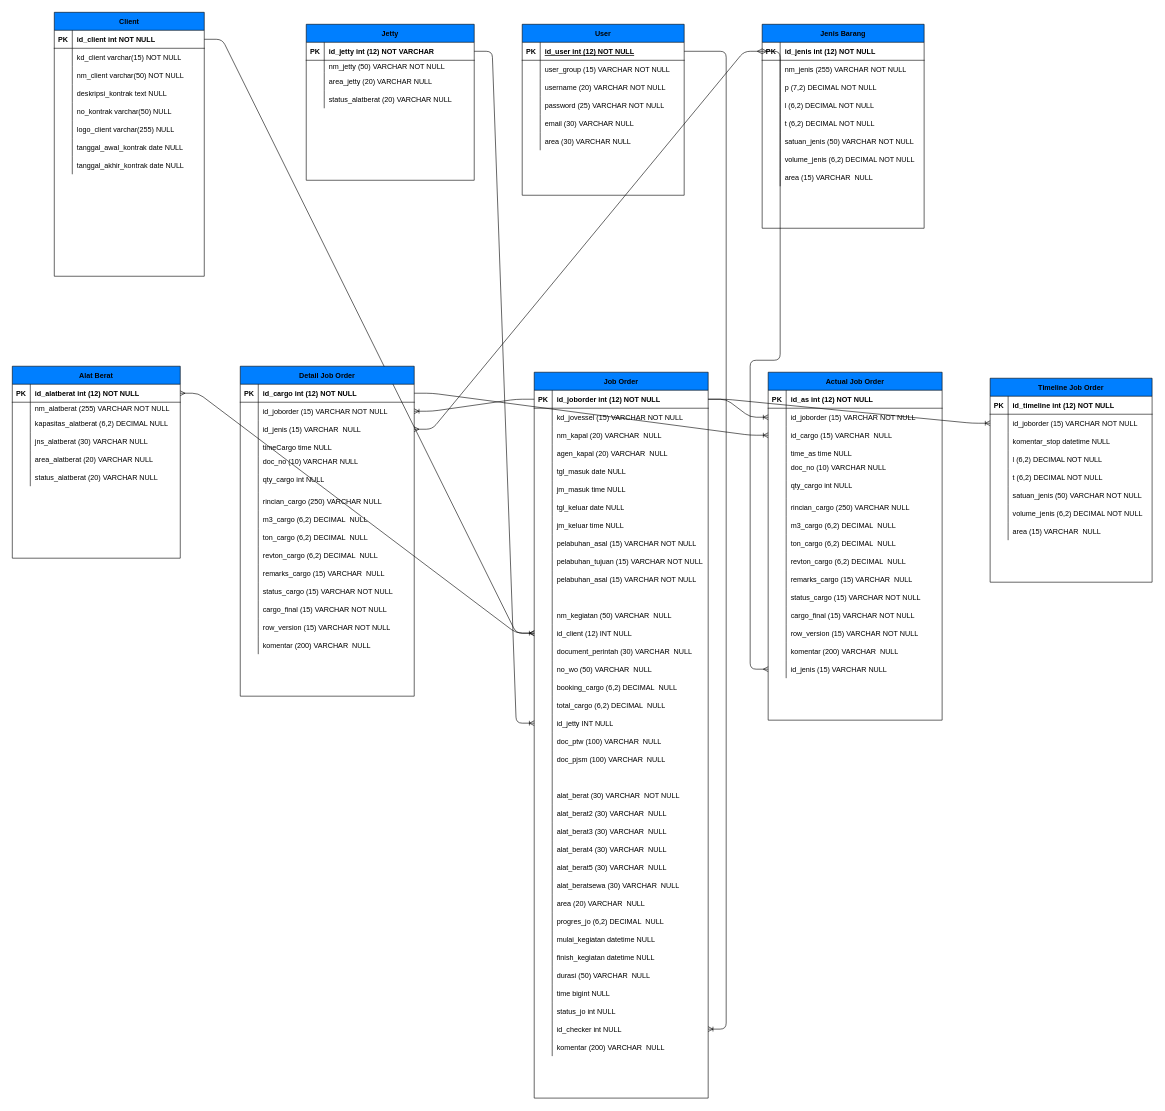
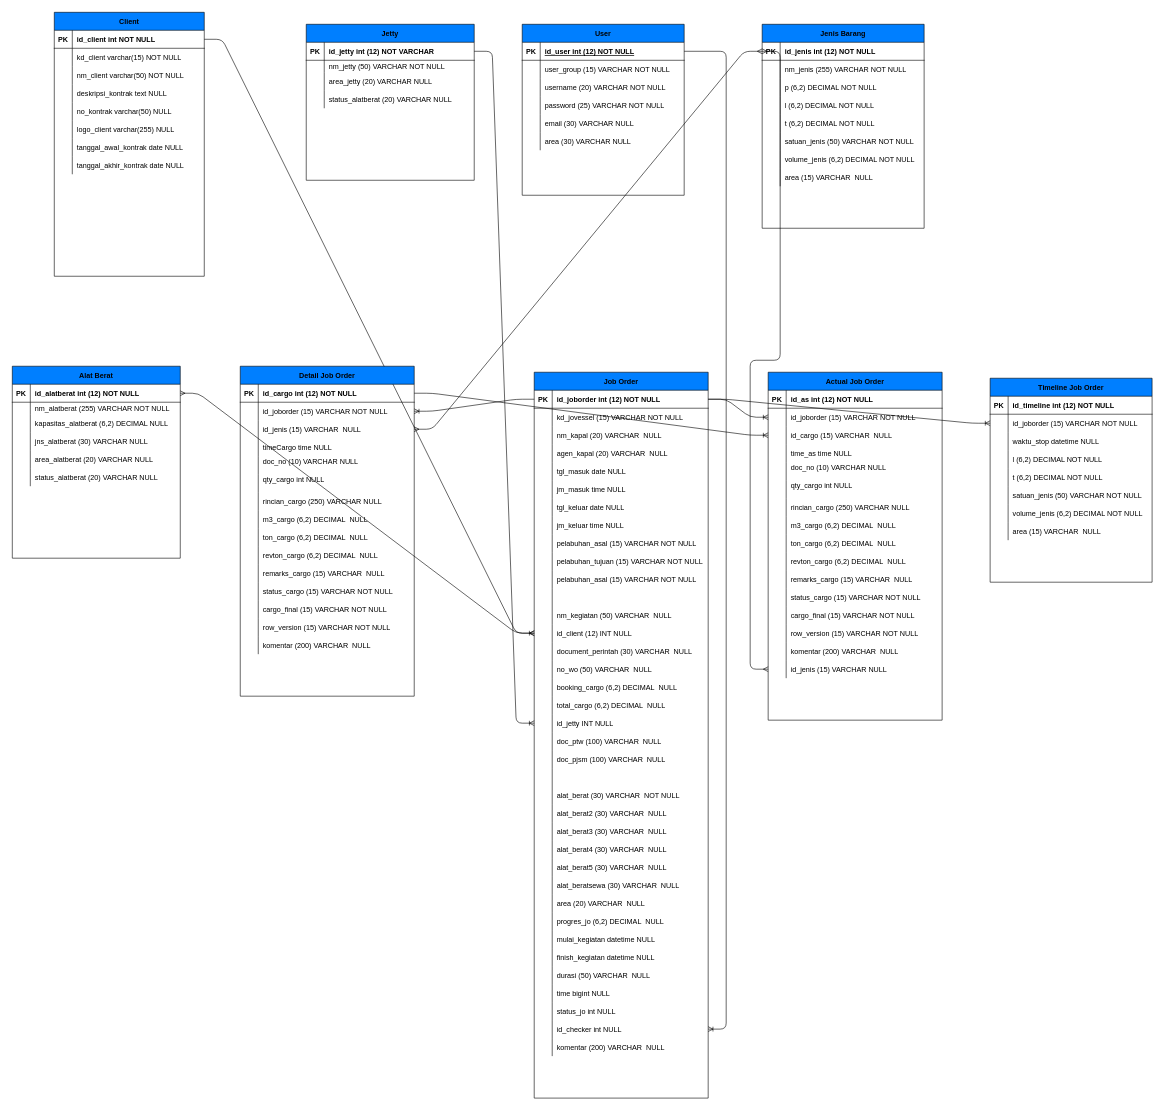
node "p (7,2) DECIMAL NOT NULL": label "p (7,2) DECIMAL NOT NULL" -> "p (6,2) DECIMAL NOT NULL"
node "komentar_stop datetime NULL": label "komentar_stop datetime NULL" -> "waktu_stop datetime NULL"
